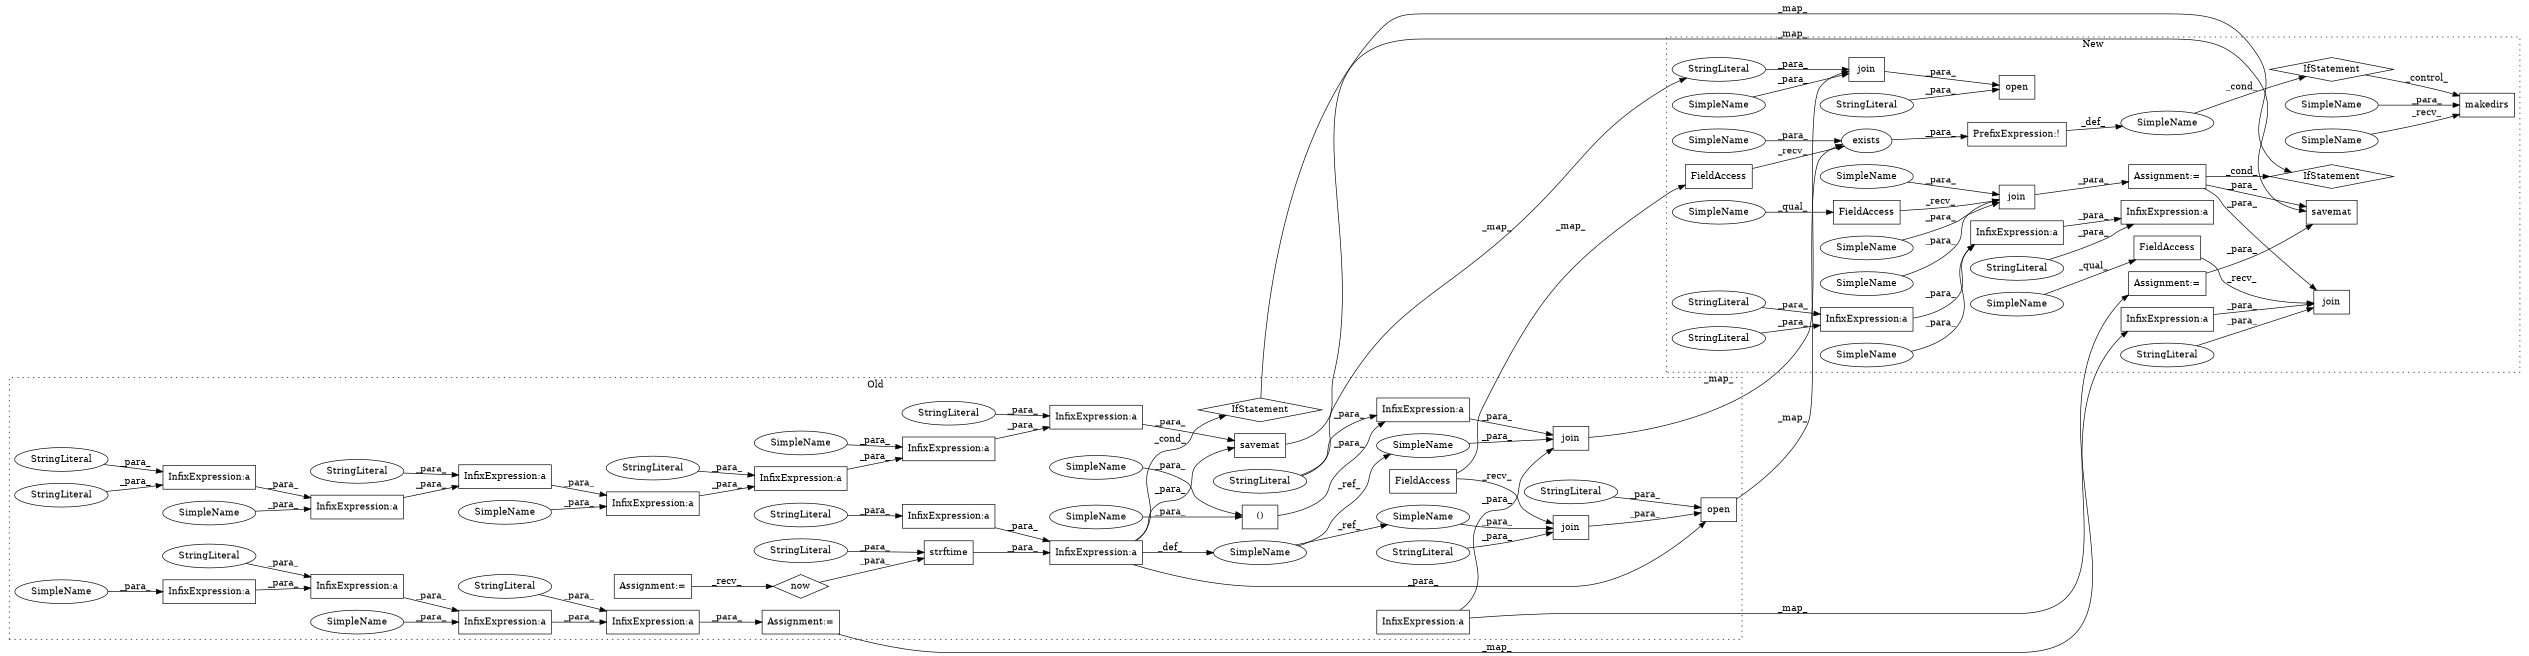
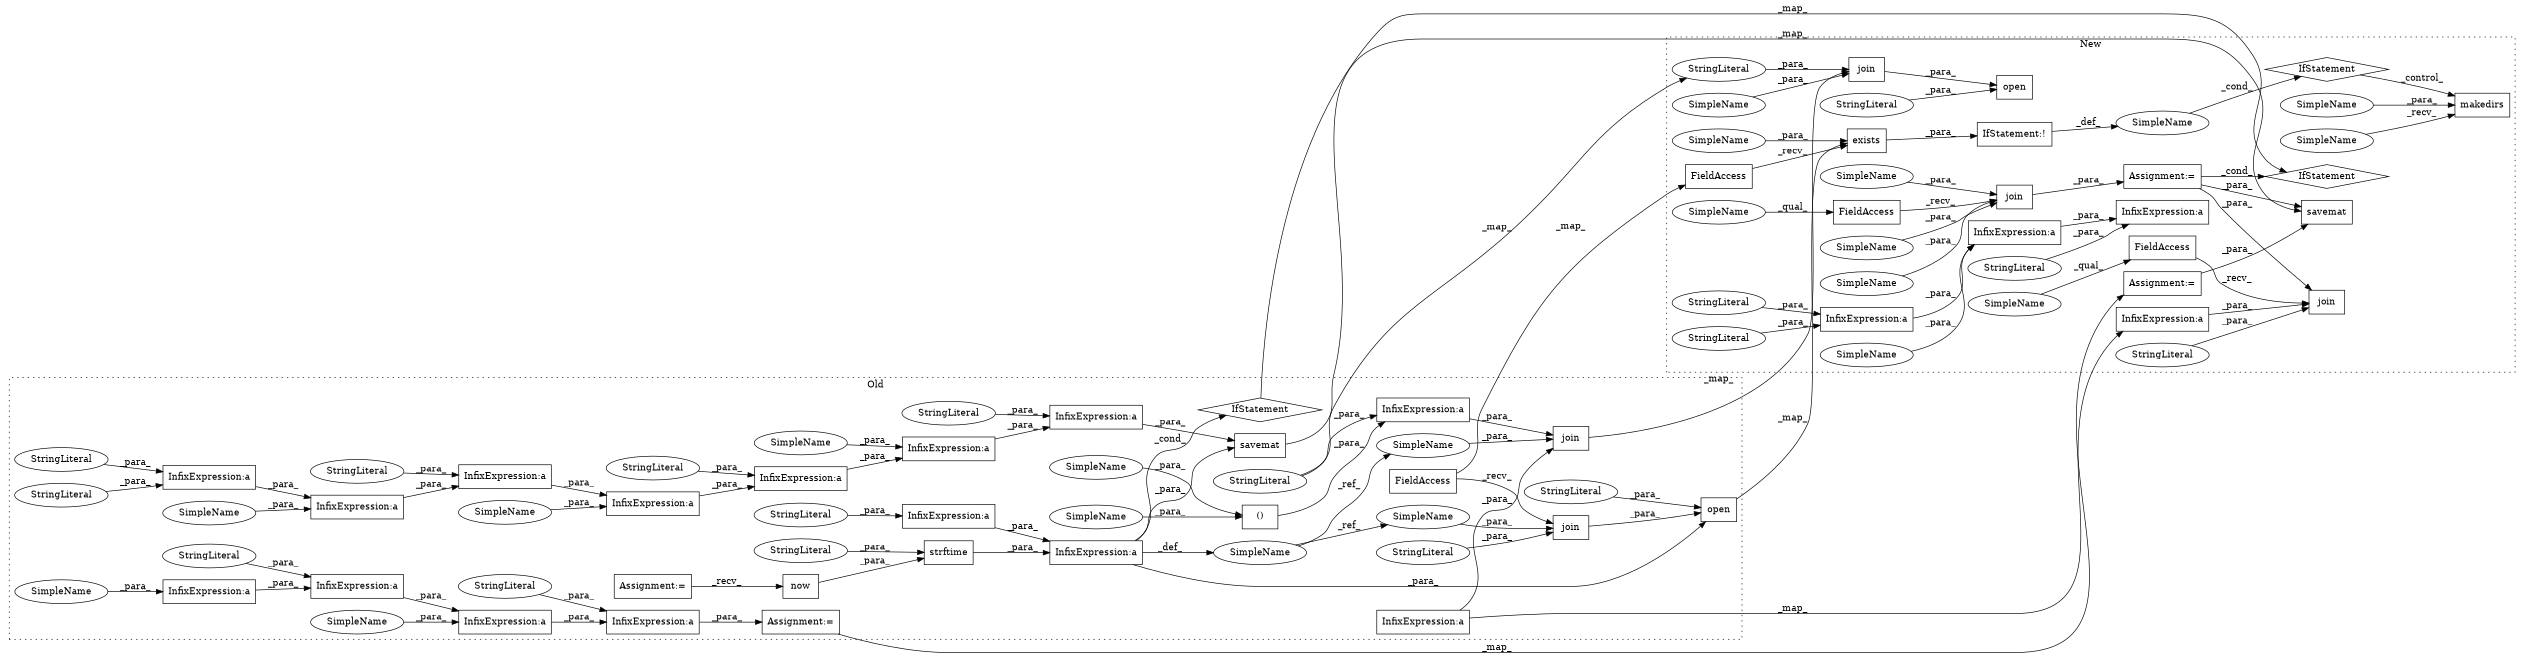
node "PrefixExpression:!": label "PrefixExpression:!" -> "IfStatement:!"
node "exists": shape ellipse -> box
node "now": shape diamond -> box
